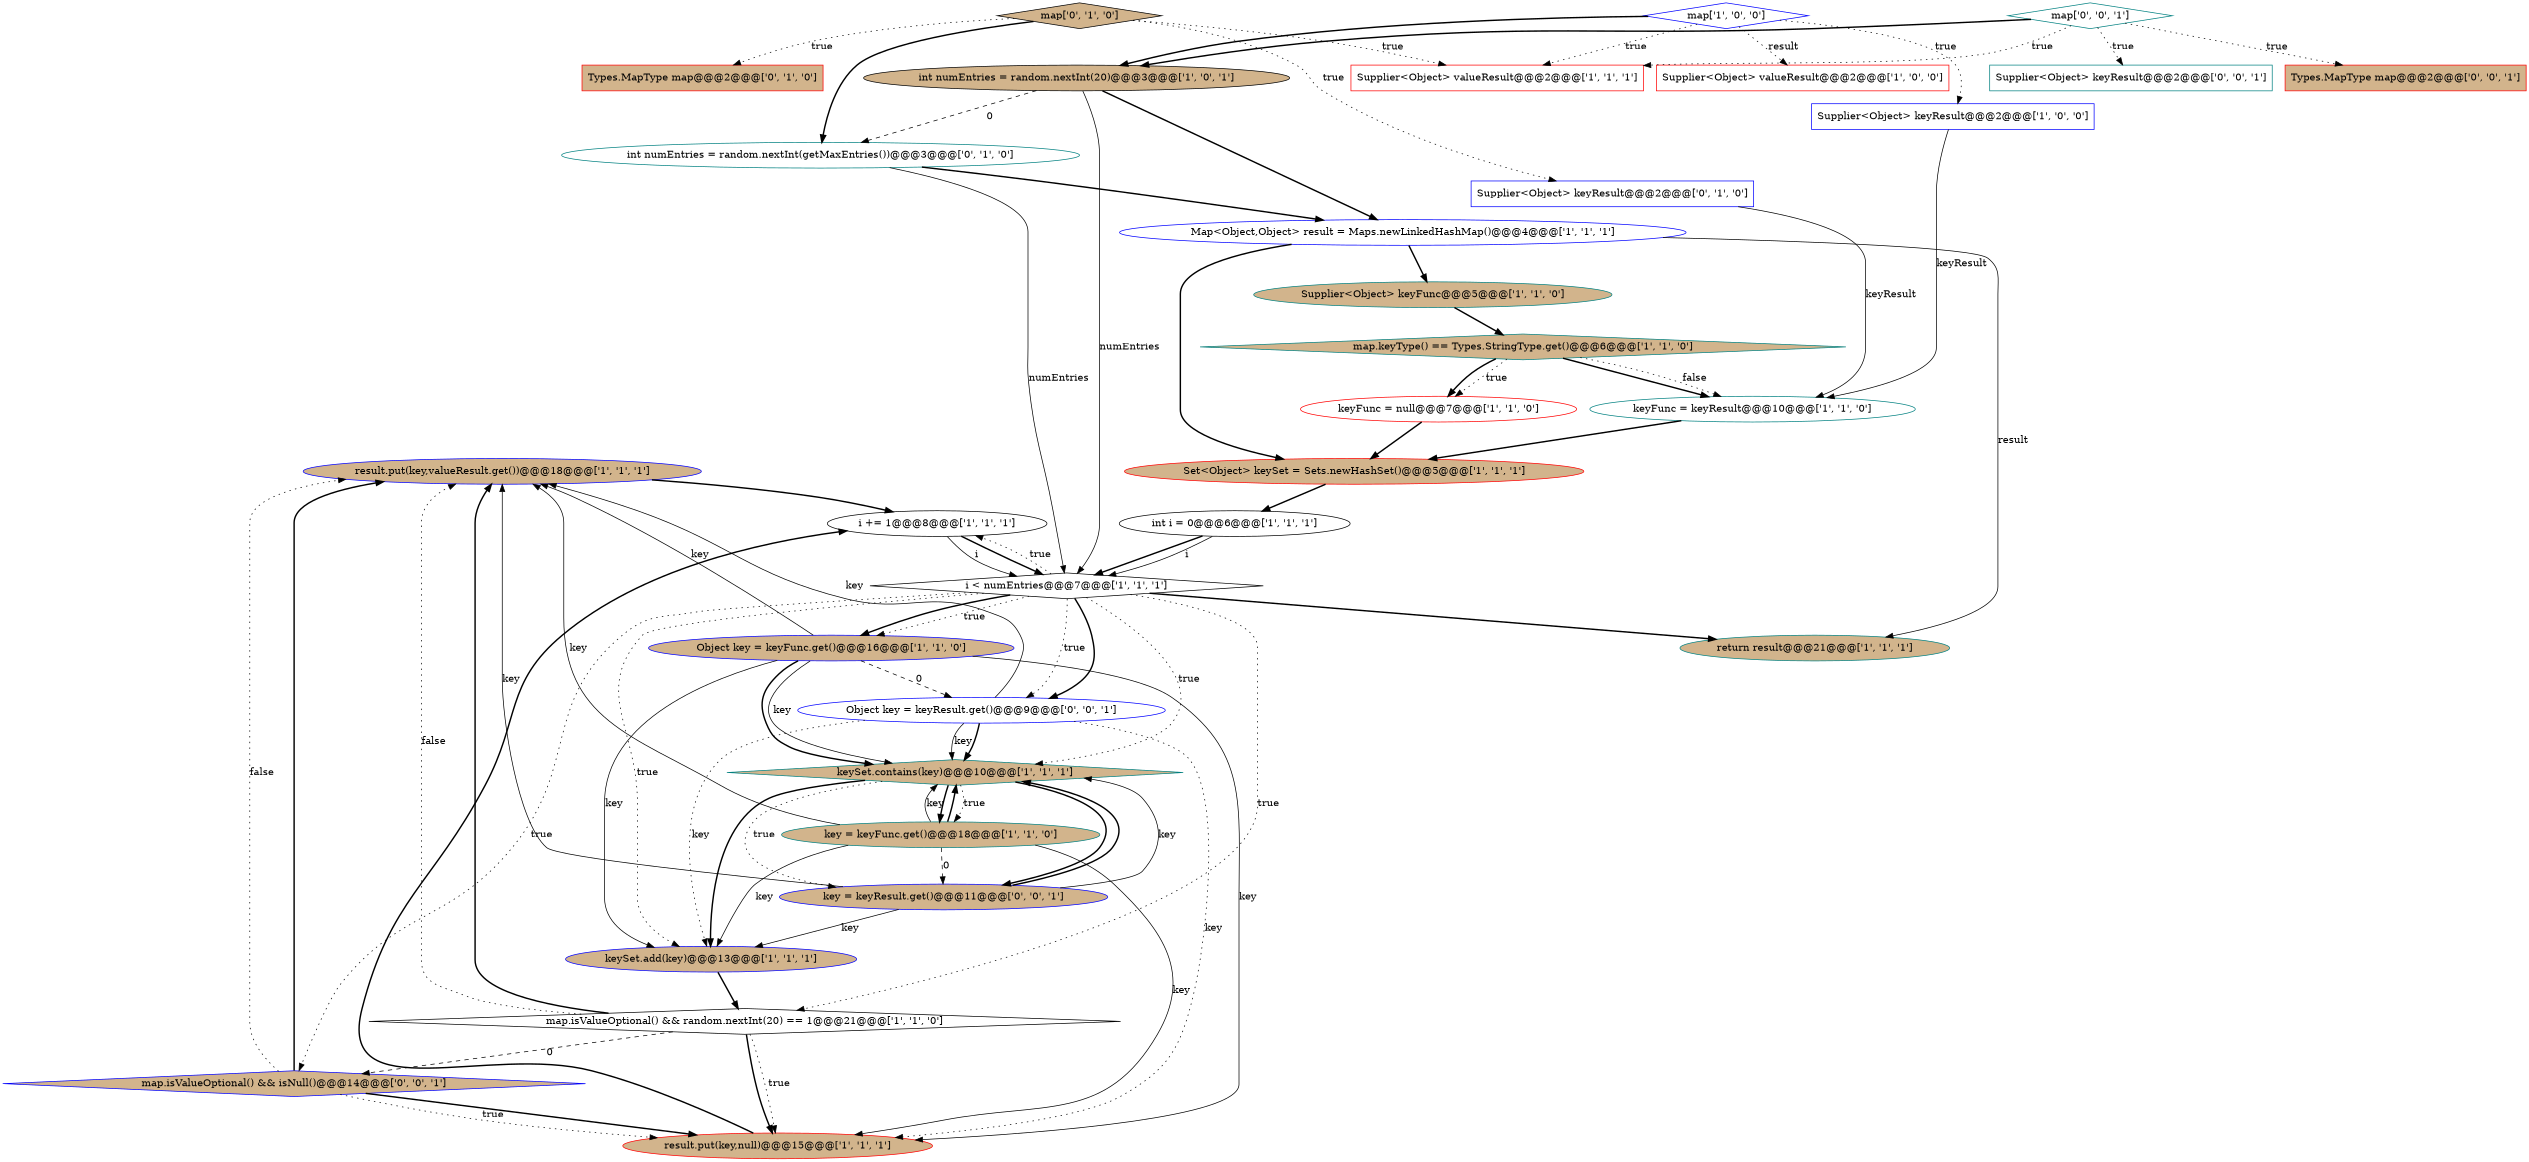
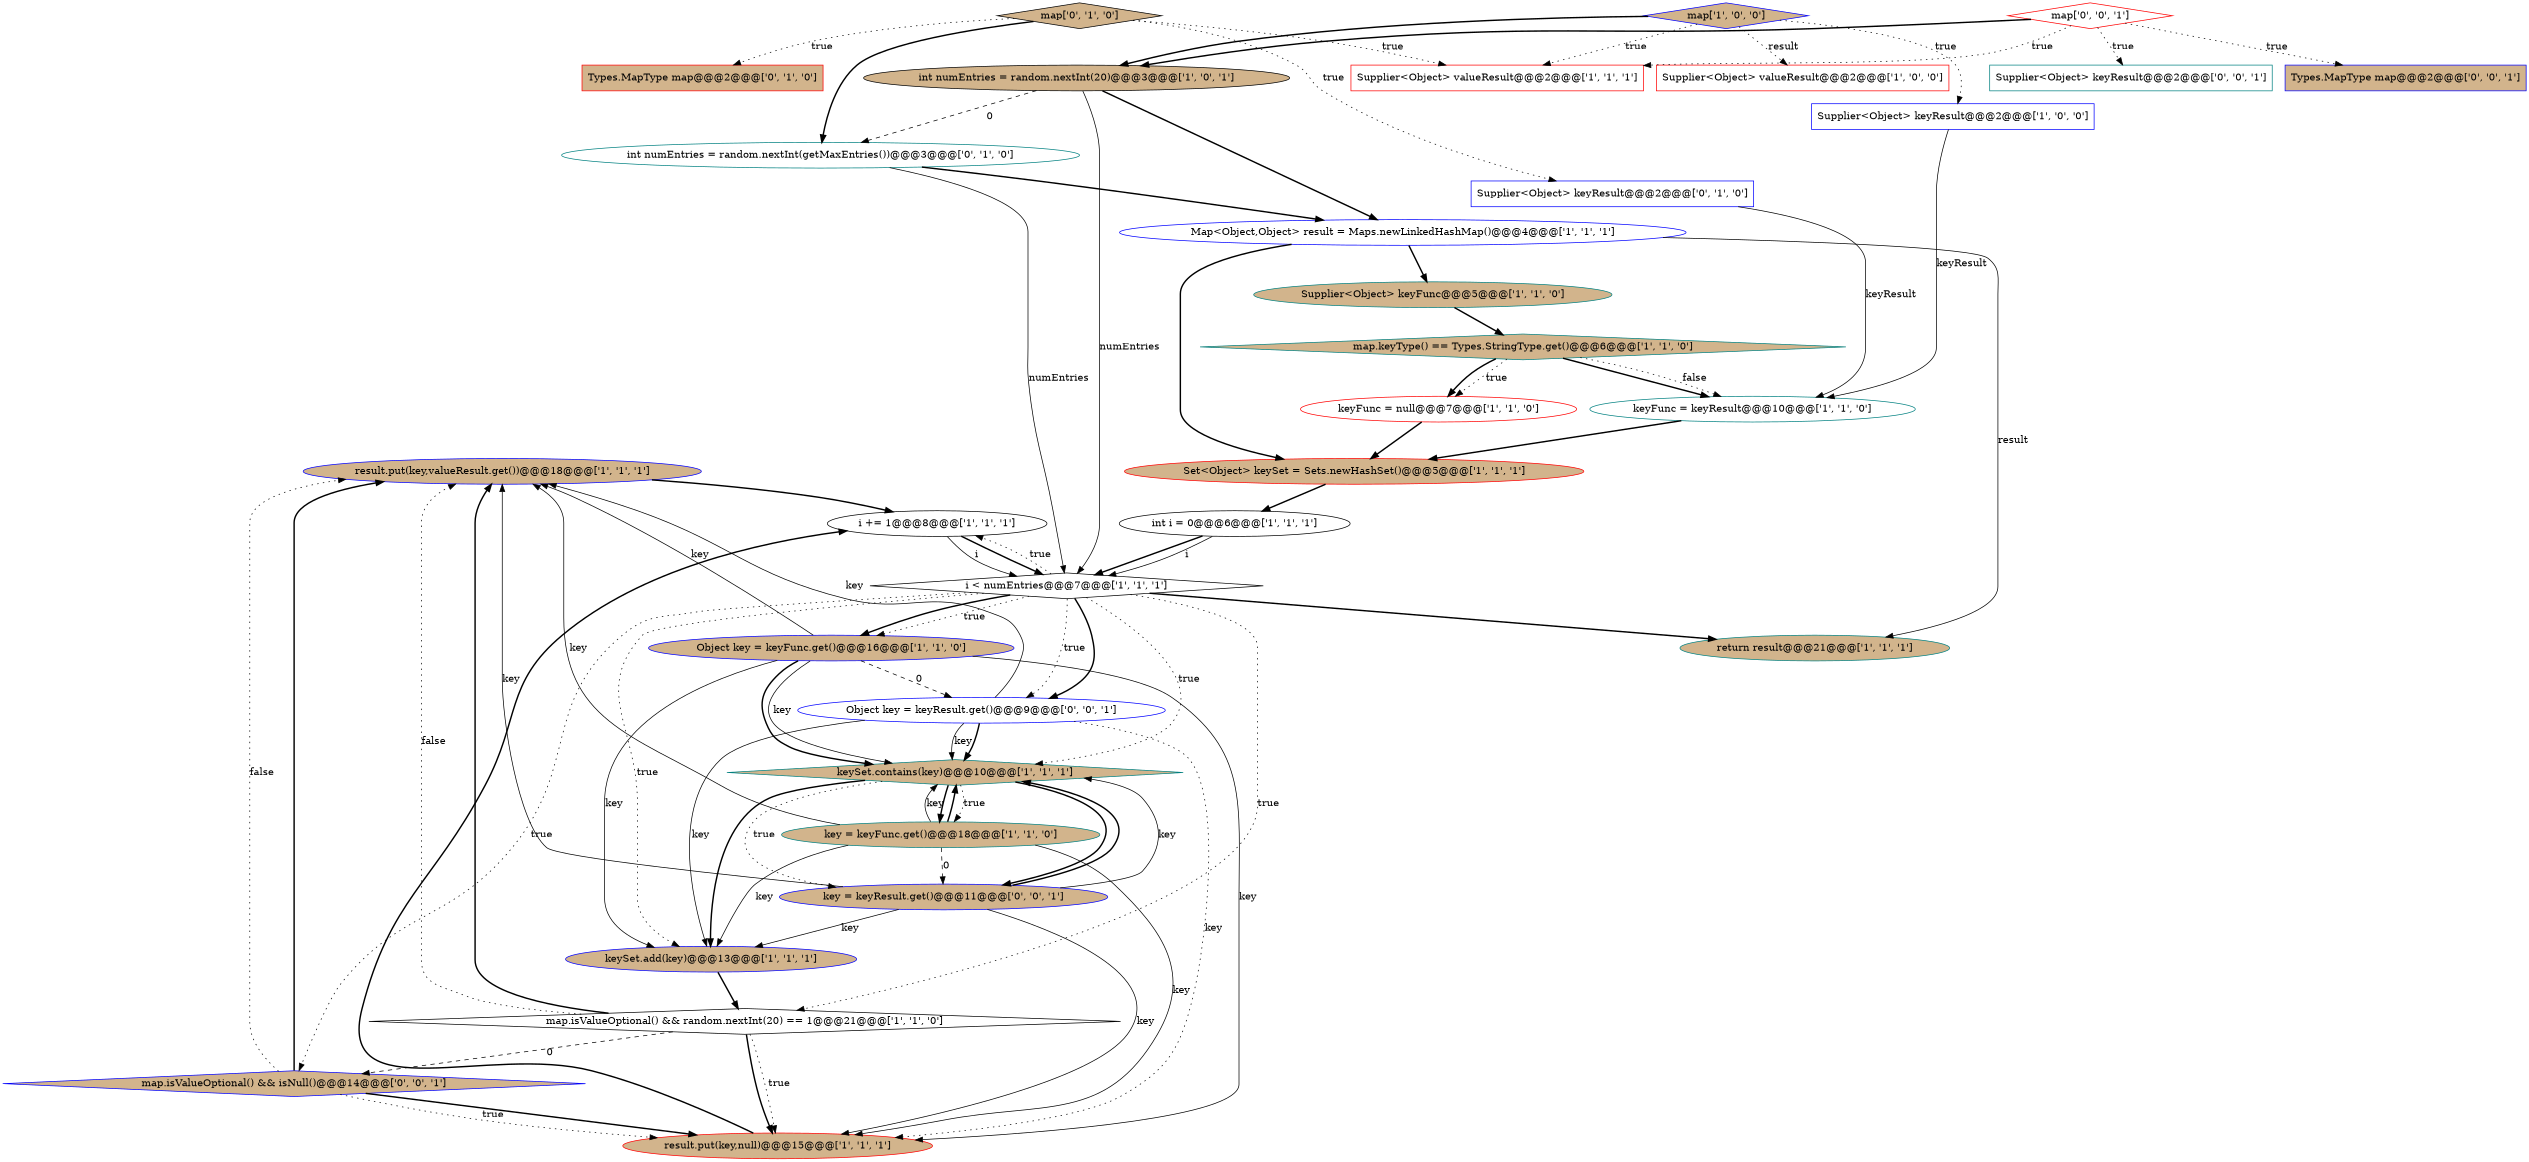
node "map['1', '0', '0']": fillcolor white -> tan
node "map['0', '0', '1']": color teal -> red
node "Types.MapType map@@@2@@@['0', '0', '1']": color red -> blue
edge "Object key = keyResult.get()@@@9@@@['0', '0', '1']" -> "keySet.add(key)@@@13@@@['1', '1', '1']": style dotted -> solid
edge "key = keyResult.get()@@@11@@@['0', '0', '1']" -> "result.put(key,null)@@@15@@@['1', '1', '1']": added, label "key"
